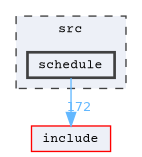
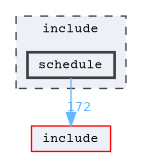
cluster "src": label "src" -> "include"
